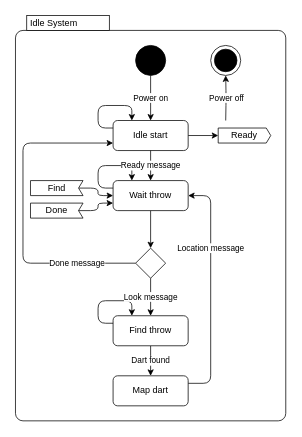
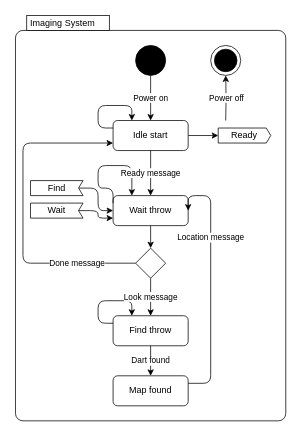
node "Idle System": label "Idle System" -> "Imaging System"
node "Wait throw": moved (150, 195) -> (150, 210)
node "Done": label "Done" -> "Wait"
node "Map dart": label "Map dart" -> "Map found"
